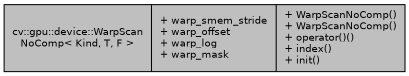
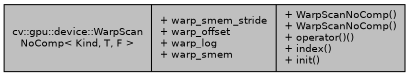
node "cv::gpu::device::WarpScan": text "+ warp_mask" -> "+ warp_smem"
